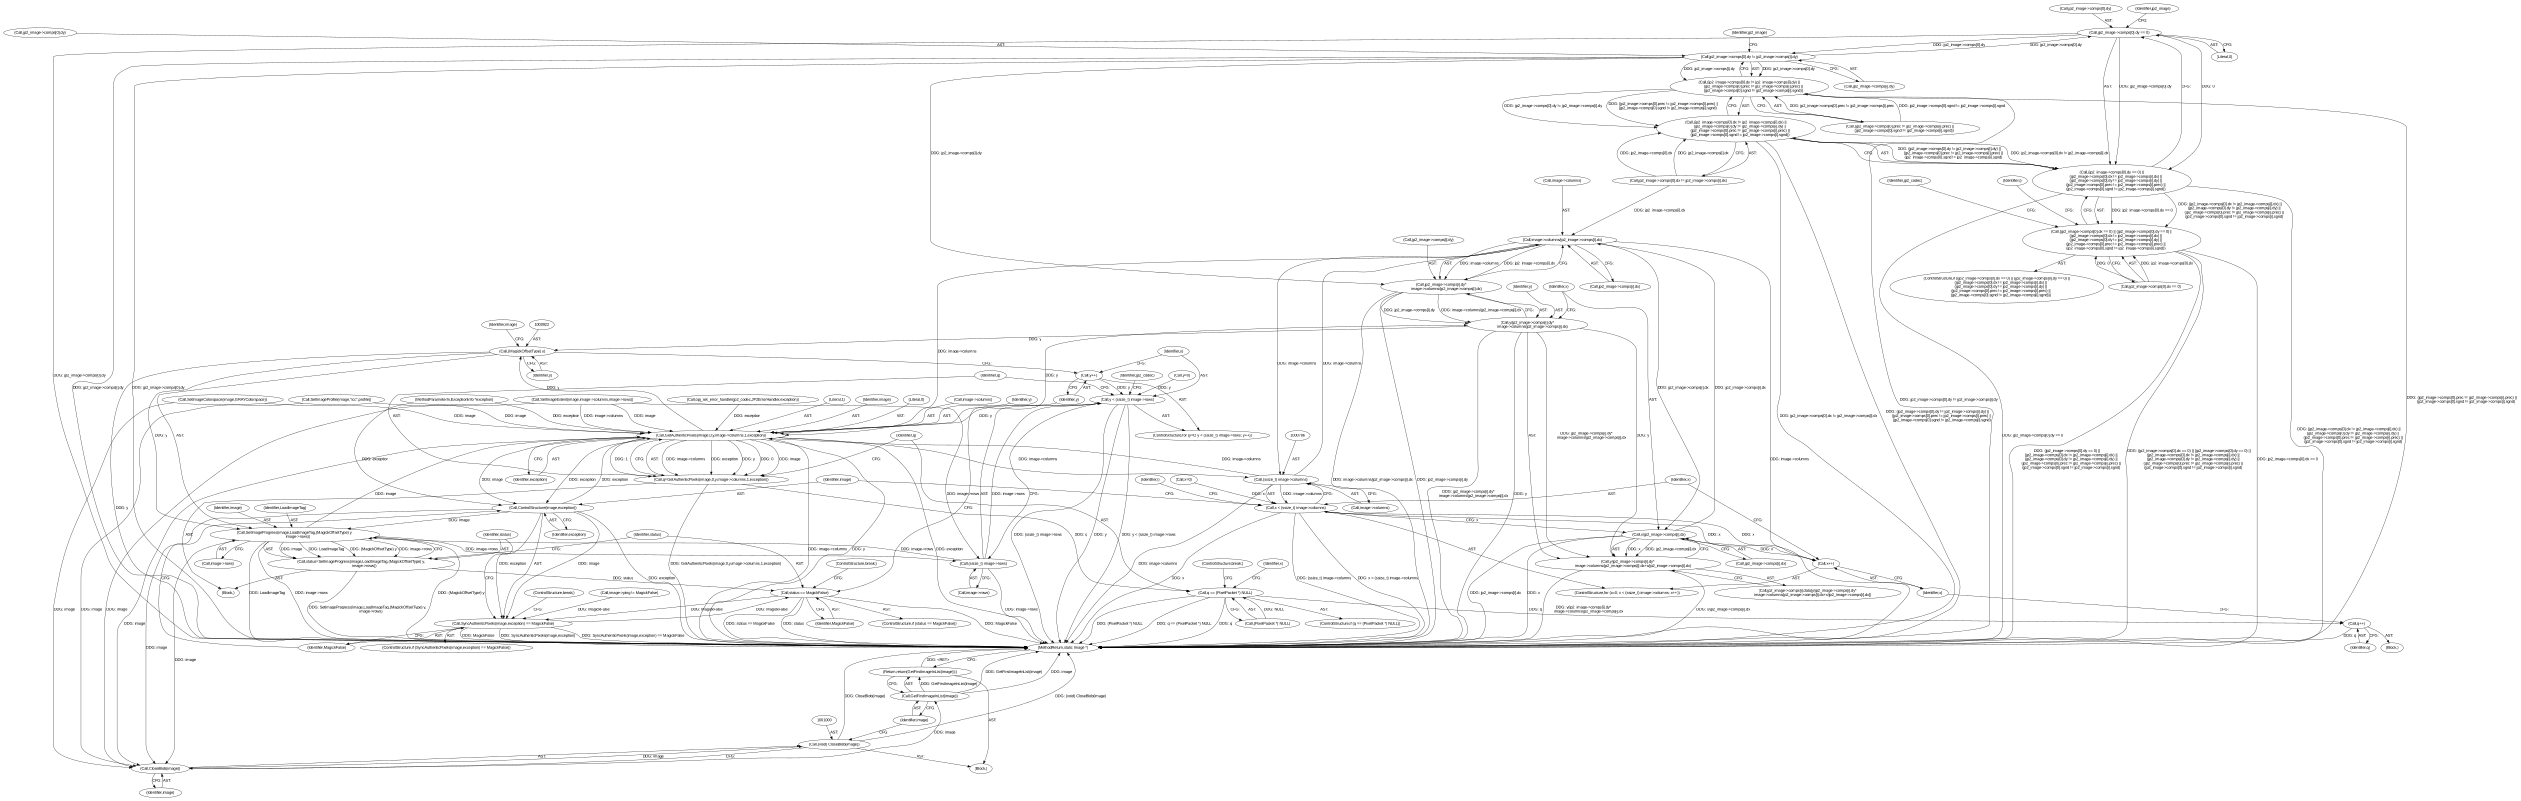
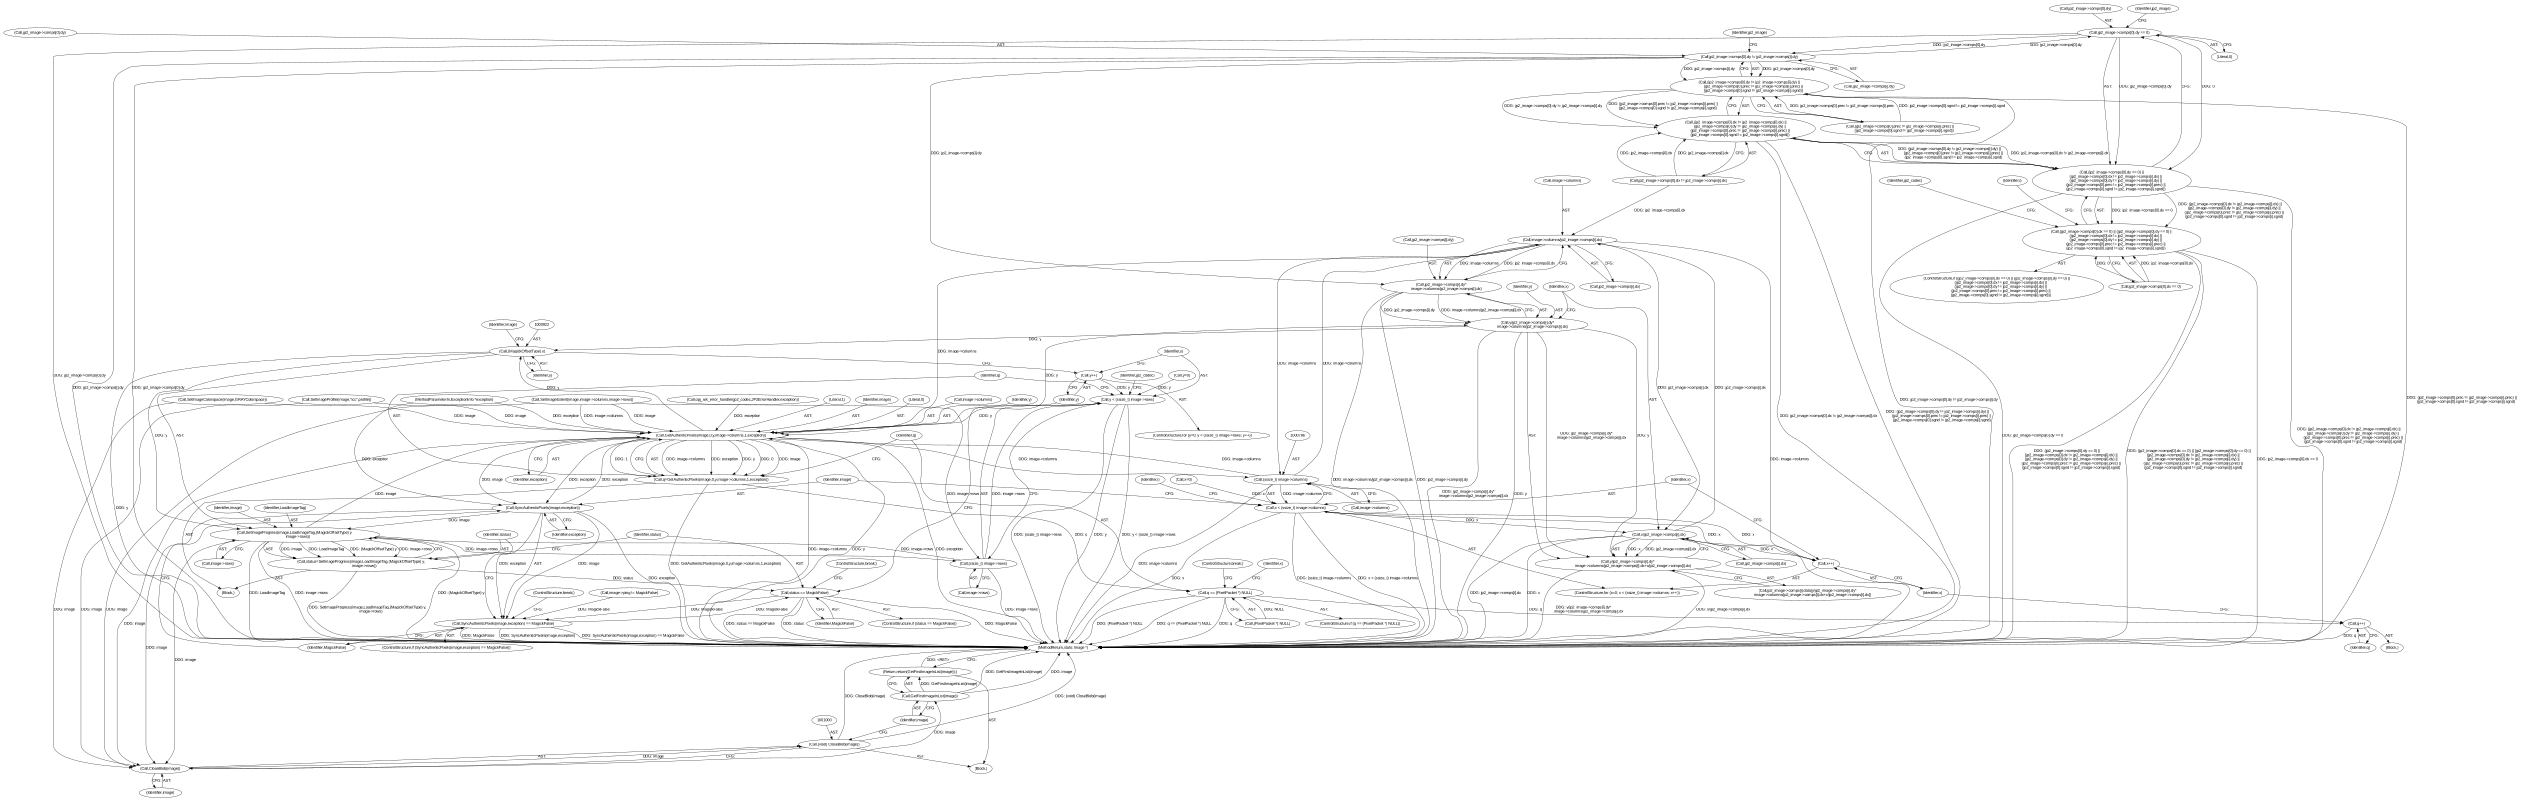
edge "(Call,y < (ssize_t) image->rows)" -> "(ControlStructure,for (y=0; y < (ssize_t) image->rows; y++))": removed, label "AST:"
node "(Call,ControlStructure(image,exception))": label "(Call,ControlStructure(image,exception))" -> "(Call,SyncAuthenticPixels(image,exception))"
edge "(Call,x < (ssize_t) image->columns)" -> "(Call,x/jp2_image->comps[i].dx)": label "CFG: x" -> "DDG: x"
